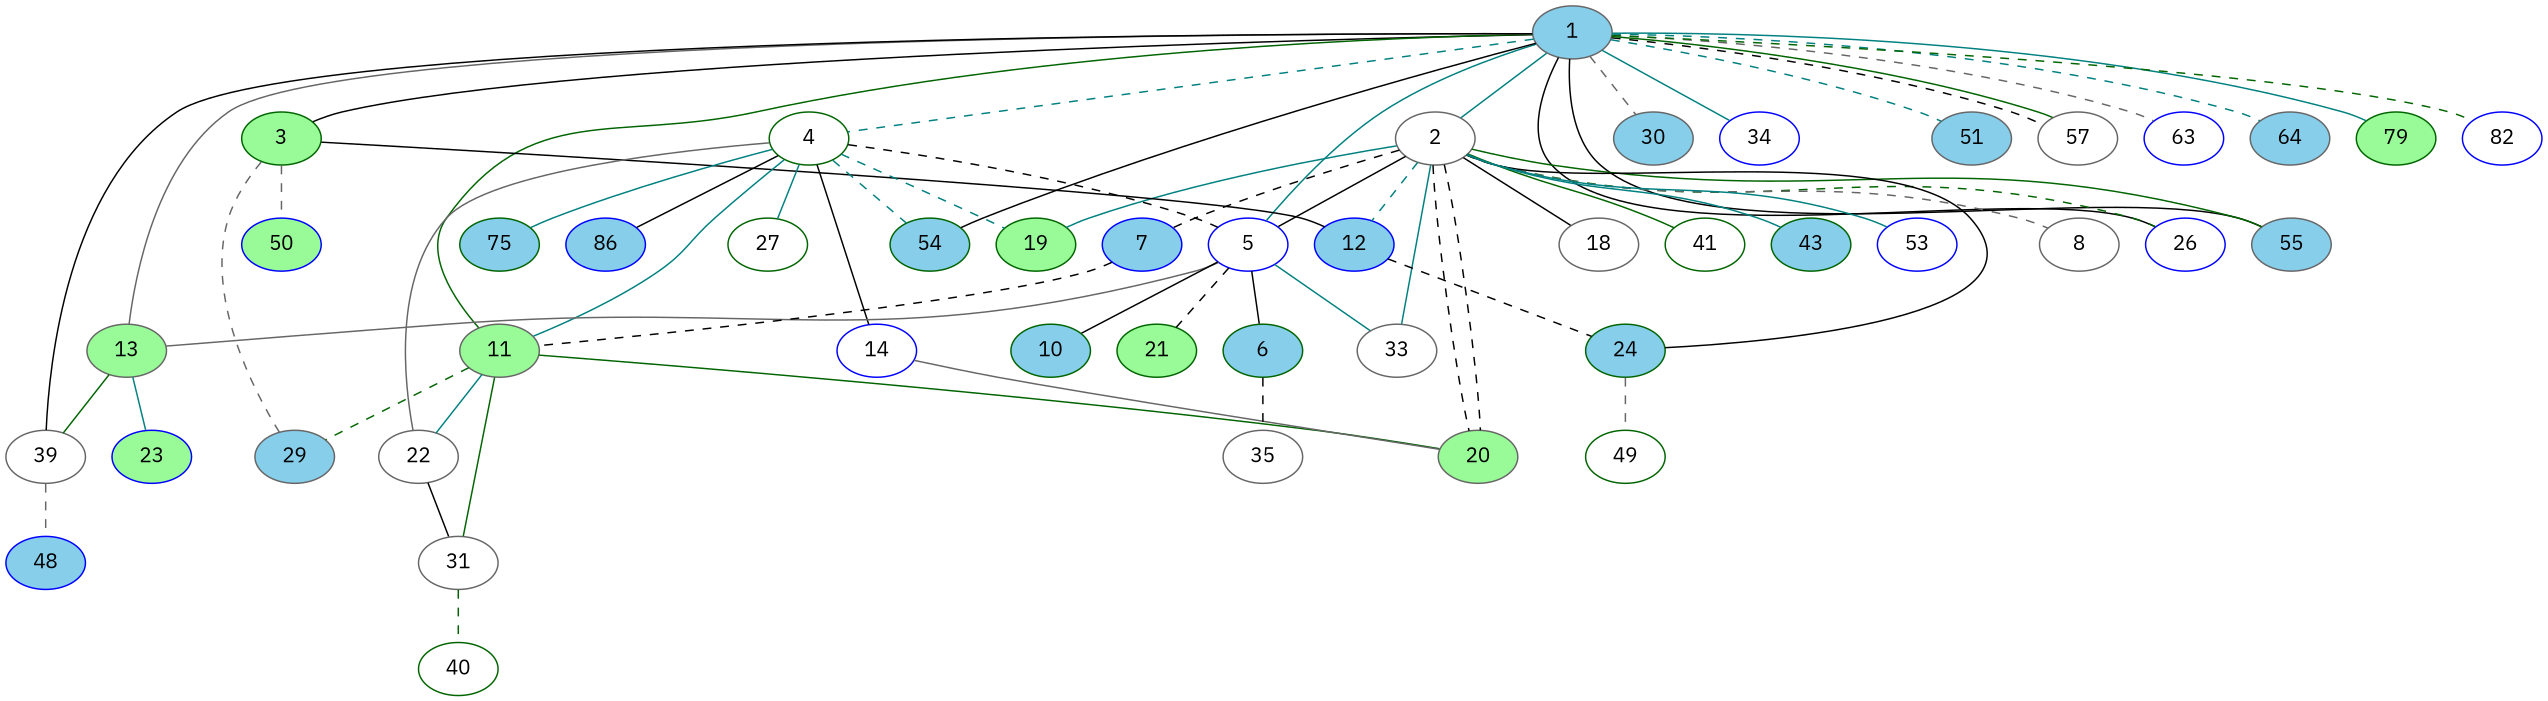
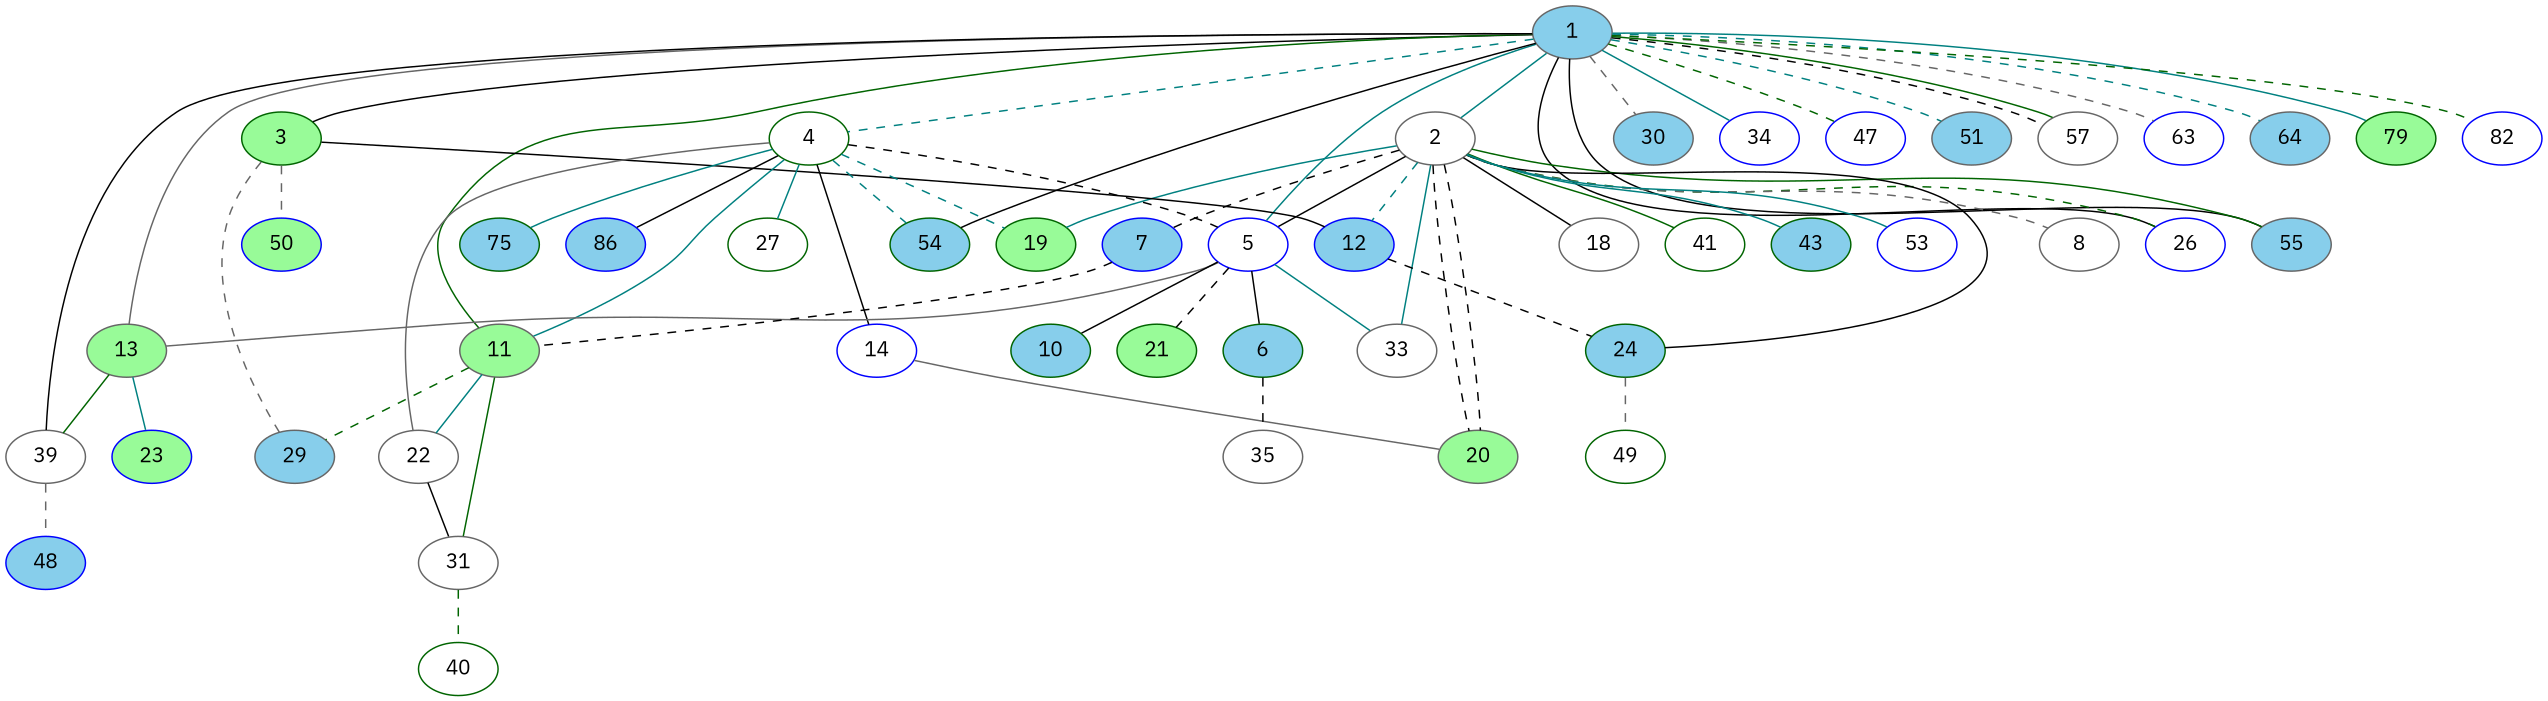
node "47": added
edge "11" -- "20": removed
